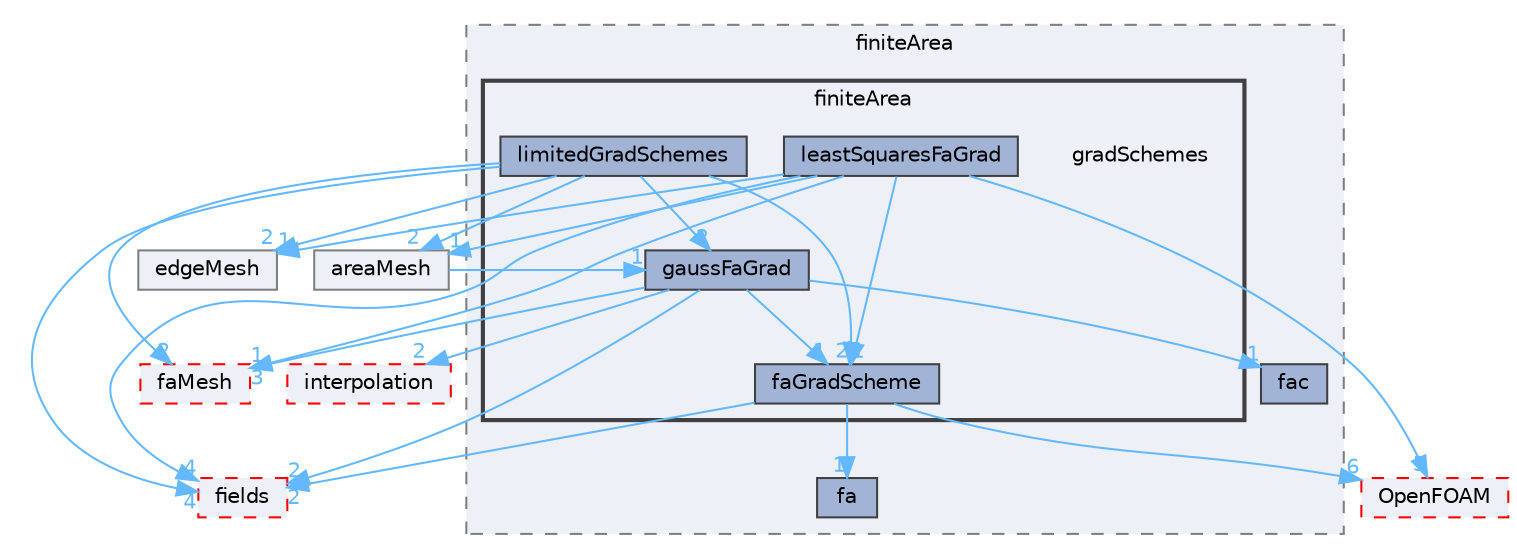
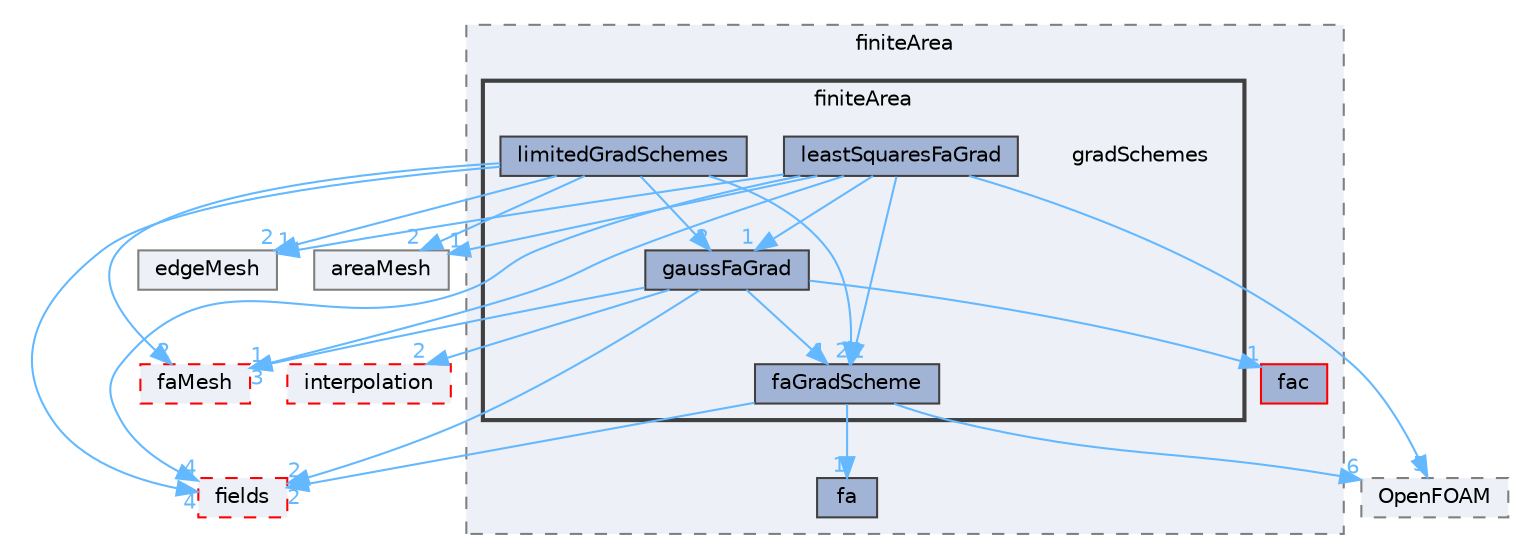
edge "areaMesh" -> "gaussFaGrad": now "leastSquaresFaGrad" -> "gaussFaGrad"
node "fac": color grey25 -> red
node "OpenFOAM": color red -> grey50
